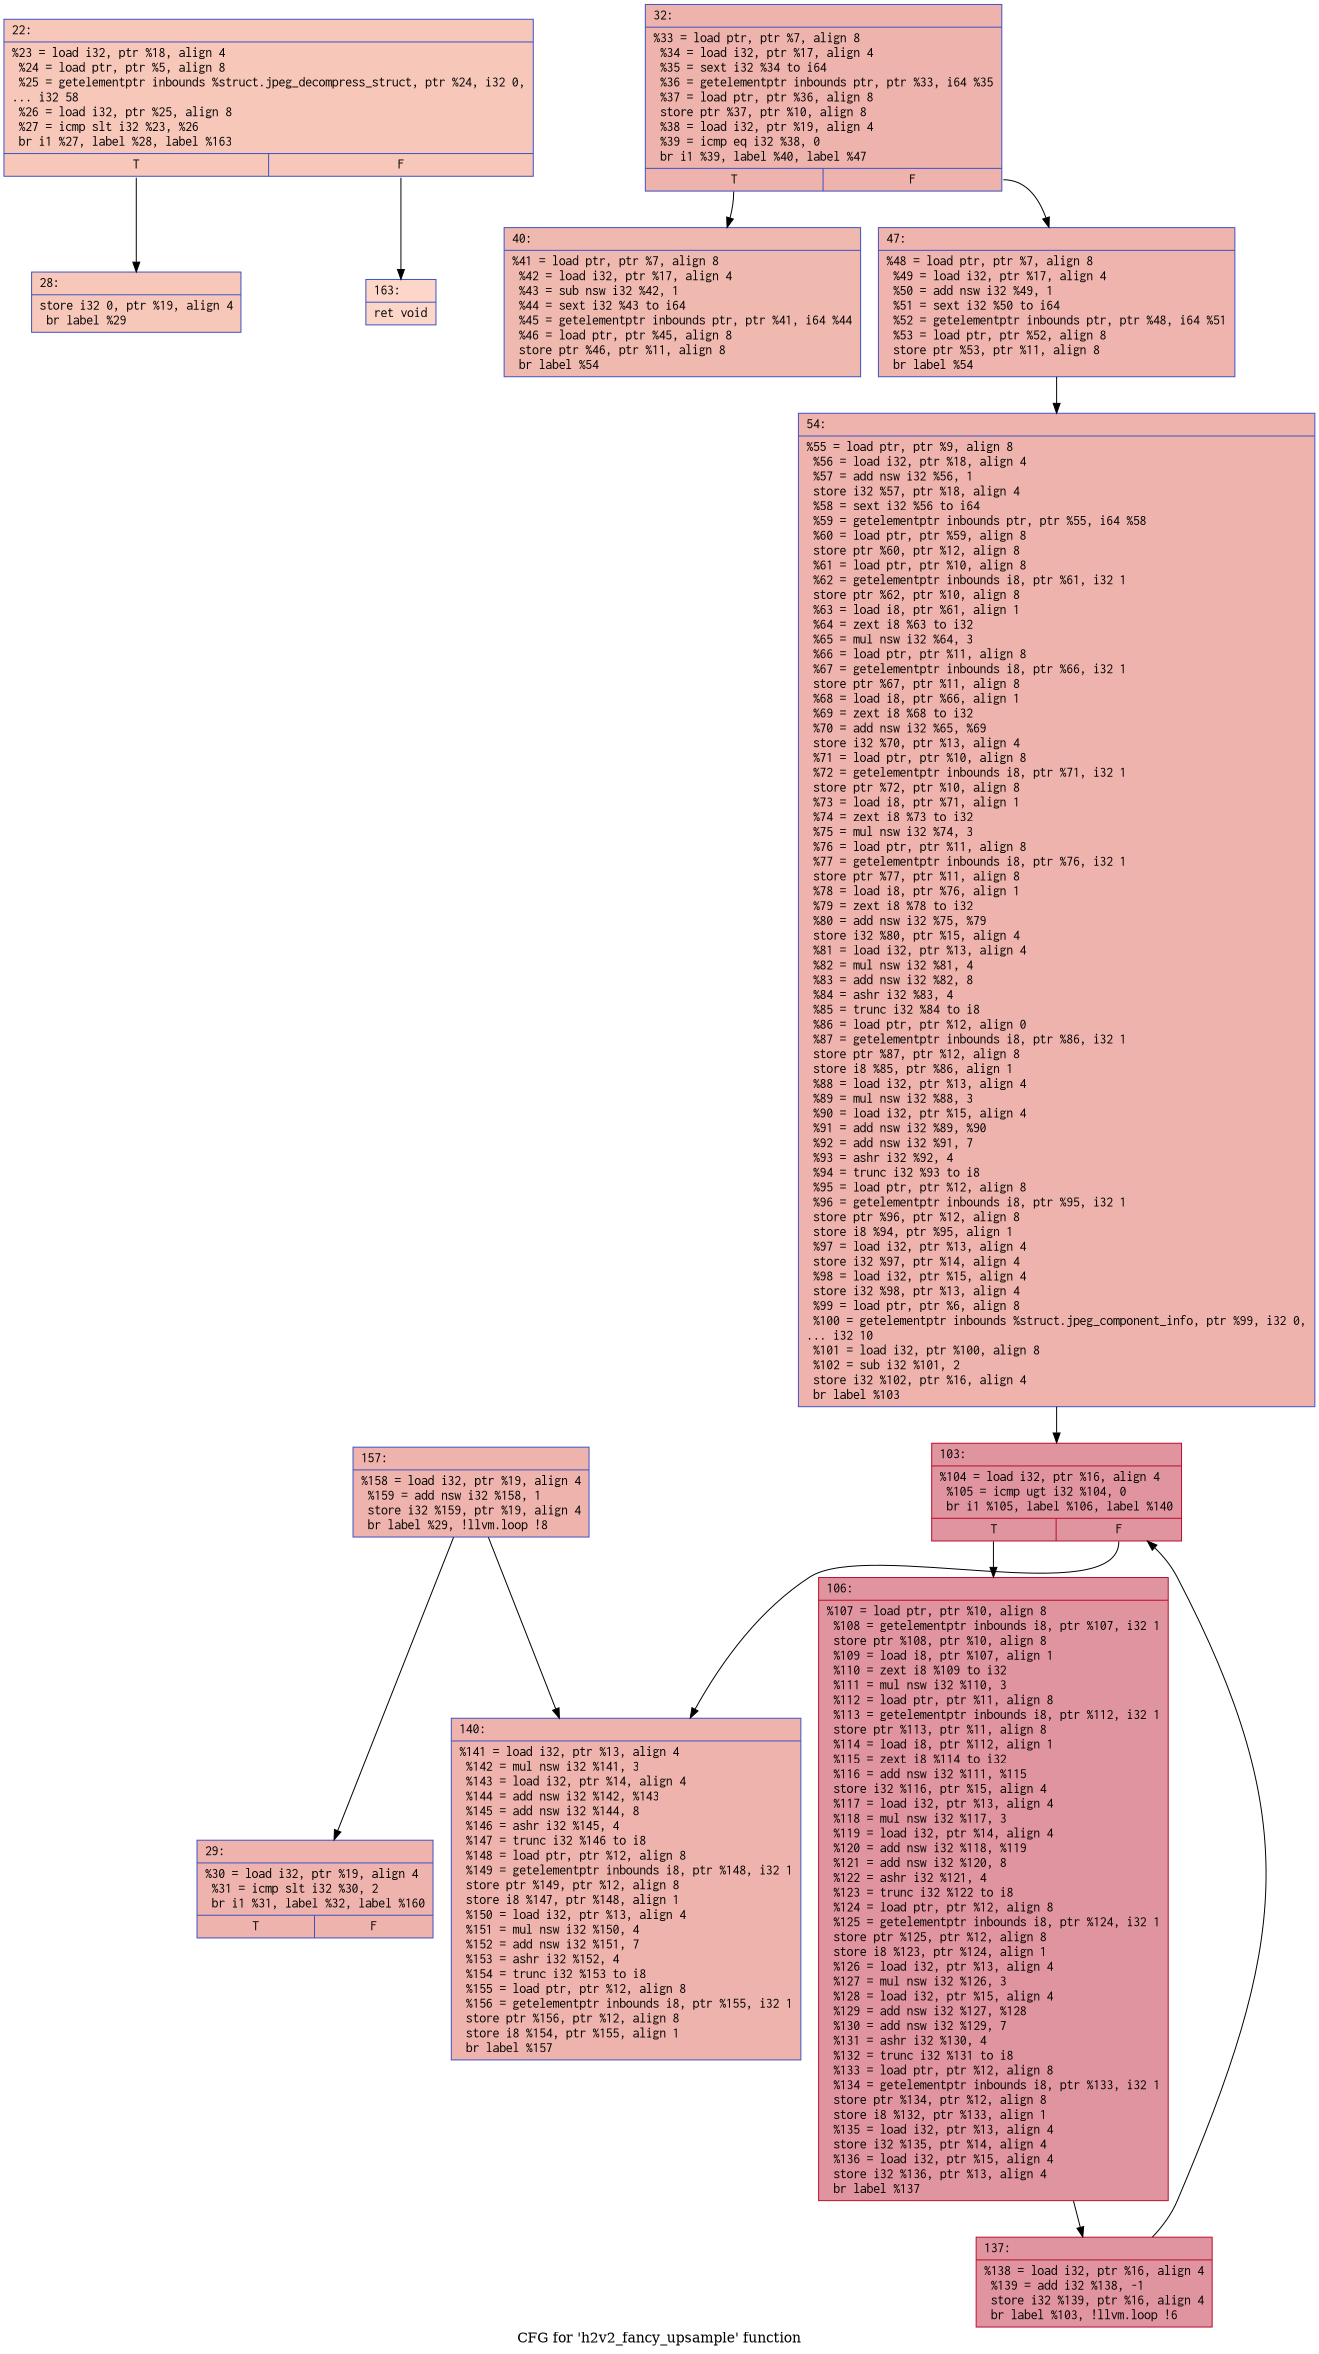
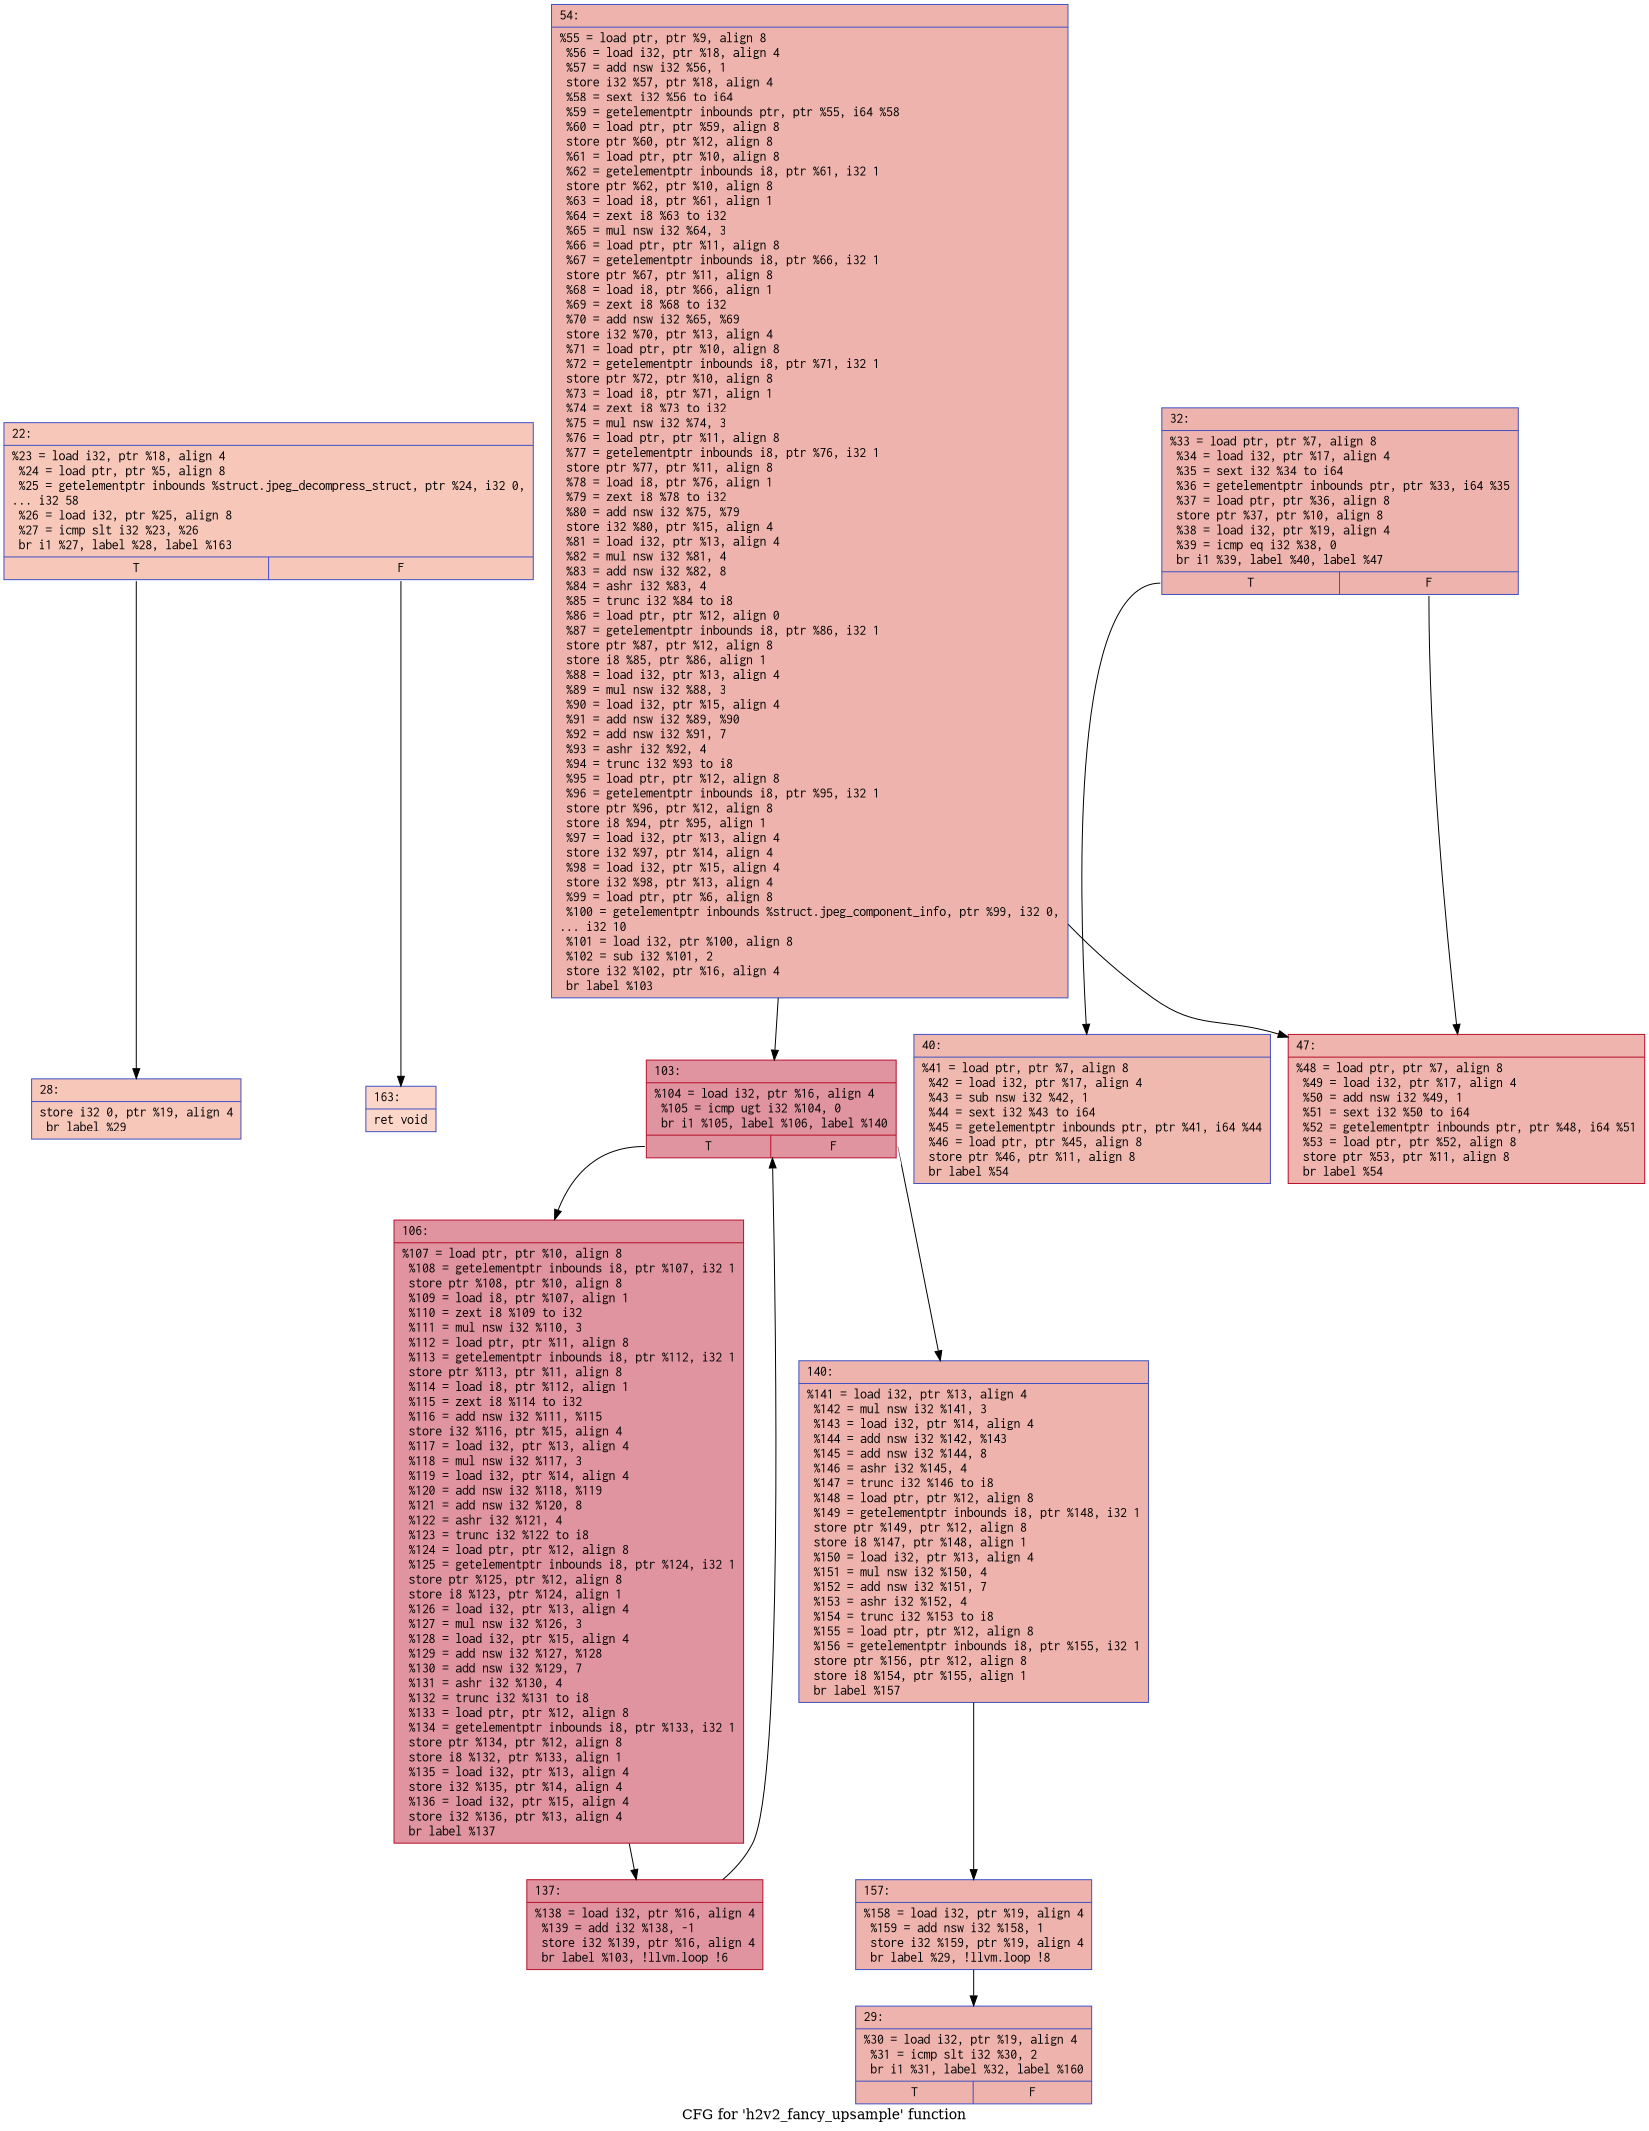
node "47:": color #3d50c3ff -> #b70d28ff
edge "47:" -> "54:": reversed
edge "157:" -> "140:": reversed
